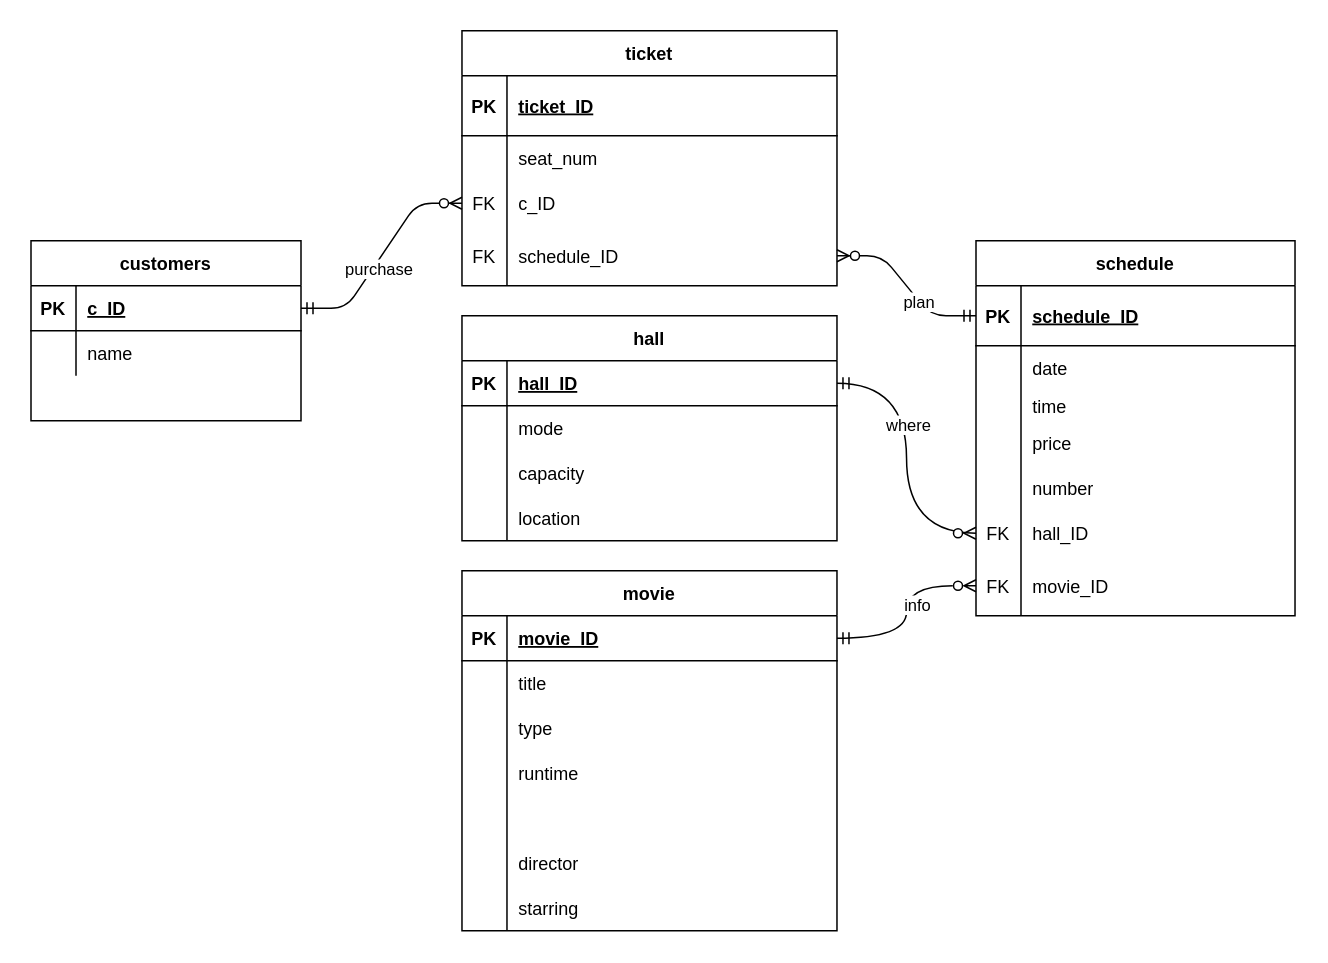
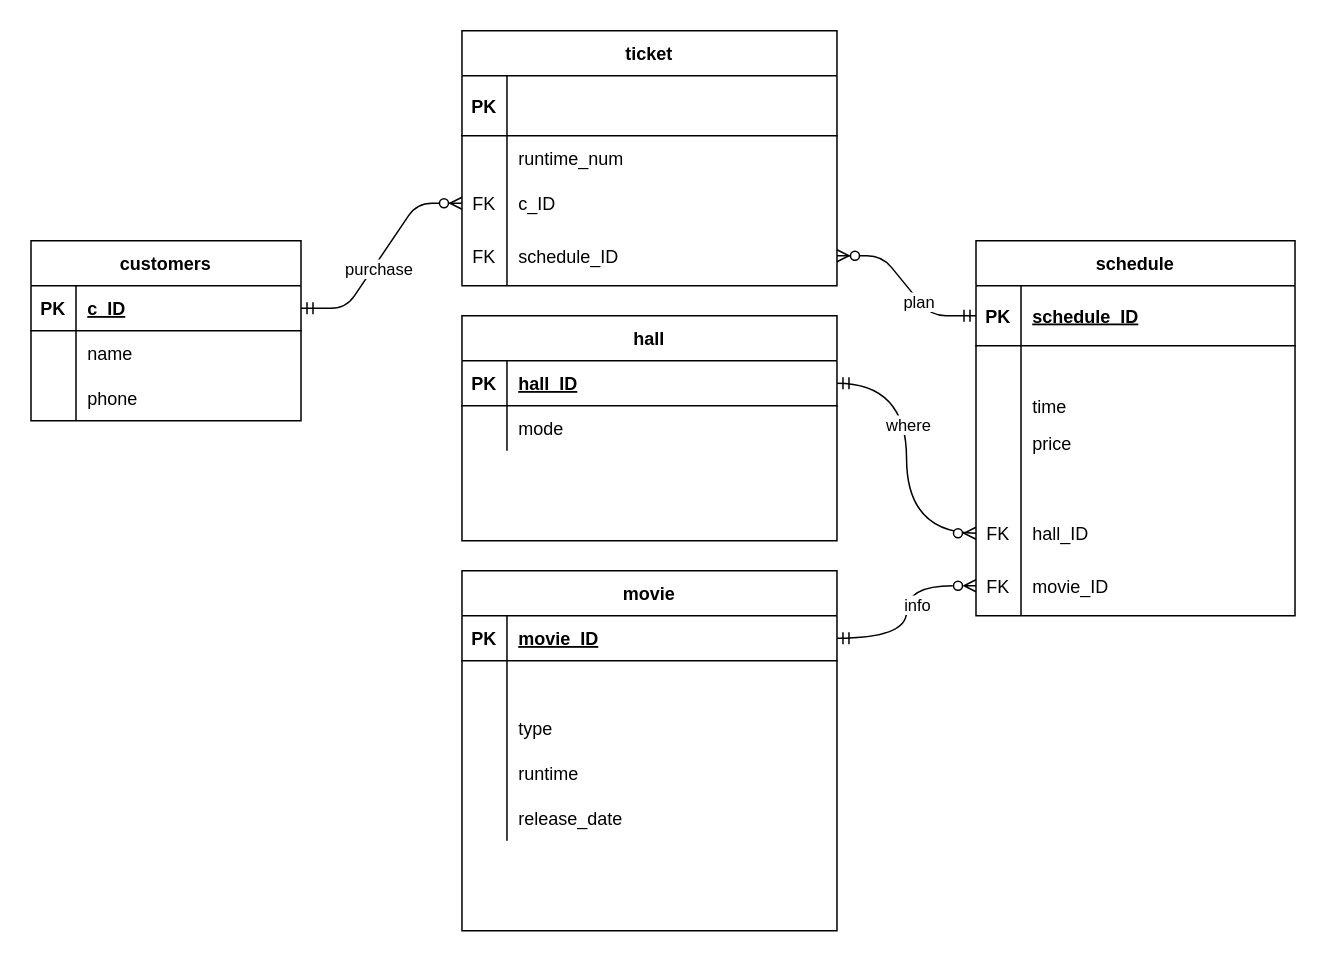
node "ticket_ID": removed
node "seat_num": label "seat_num" -> "runtime_num"
node "date": removed
node "phone": added
node "capacity": removed
node "number": removed
node "location": removed
node "title": removed
node "release_date": added
node "director": removed
node "starring": removed
